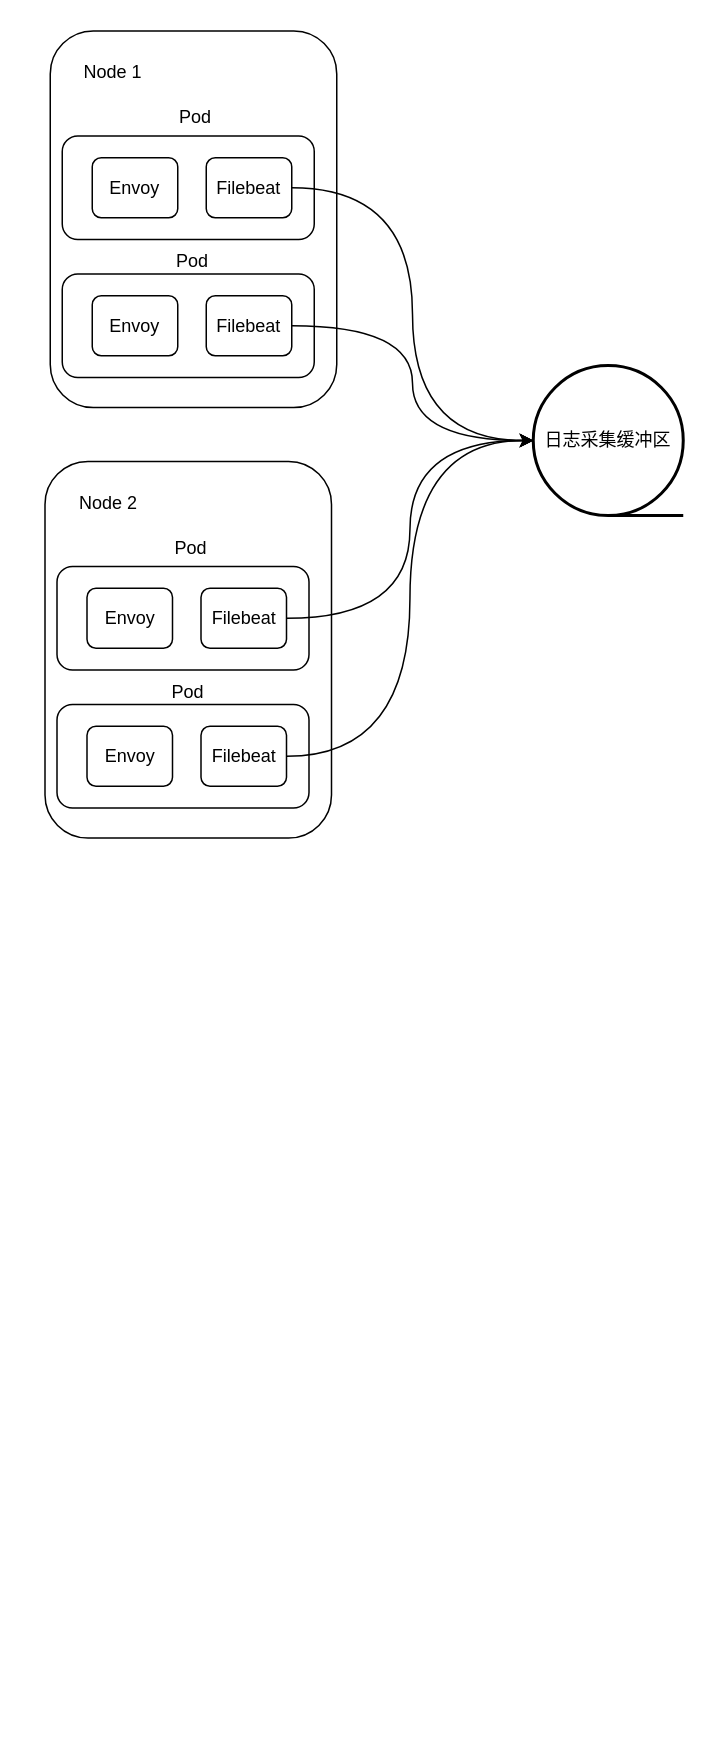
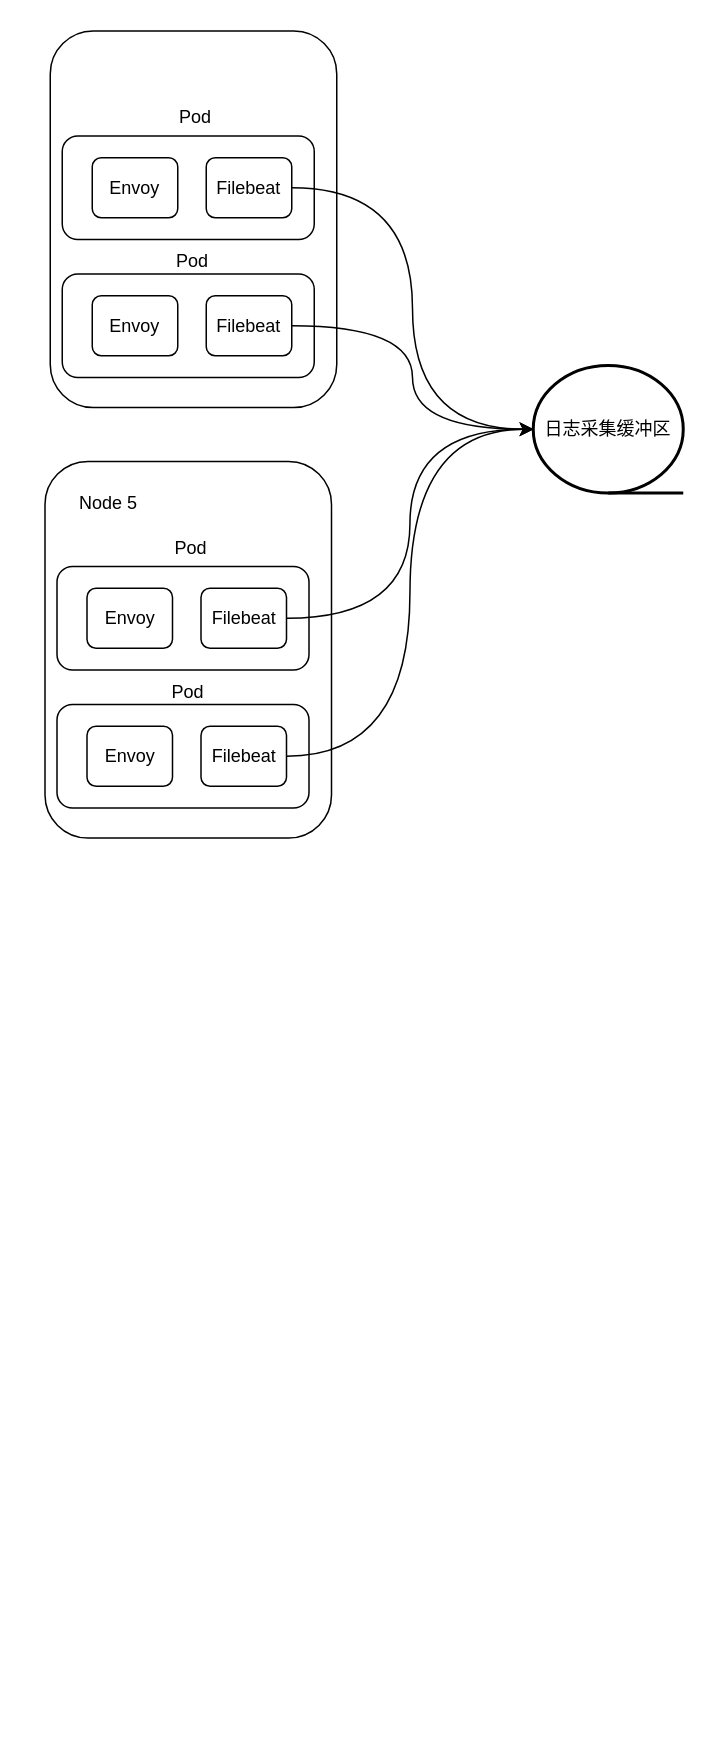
node "Node 1": removed
node "日志采集缓冲区": size 150x150 -> 150x128
node "Node 2": label "Node 2" -> "Node 5"
